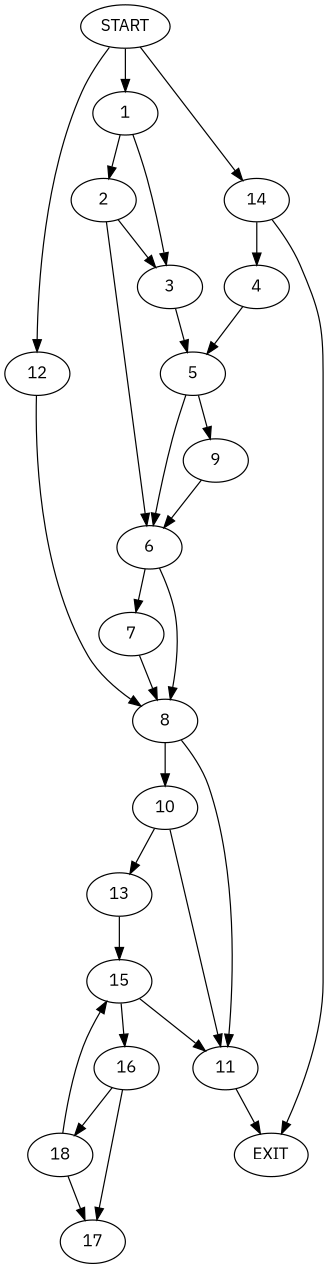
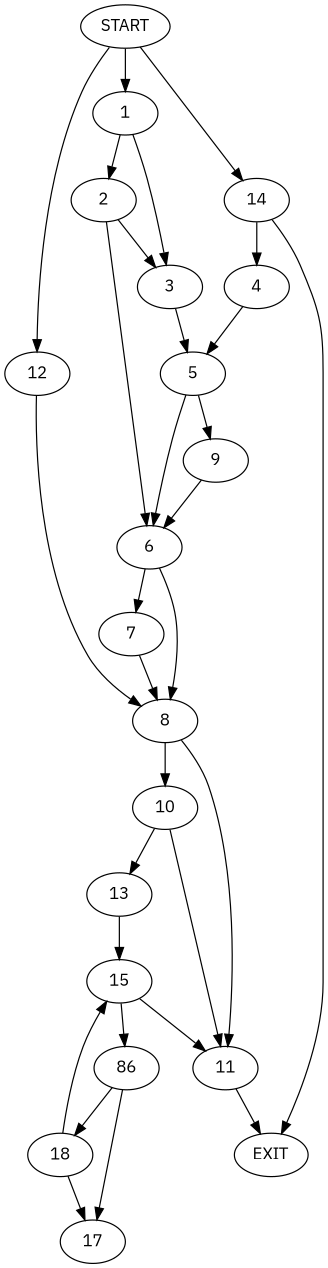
node "16": label "16" -> "86"
